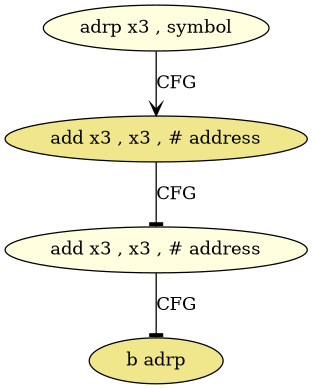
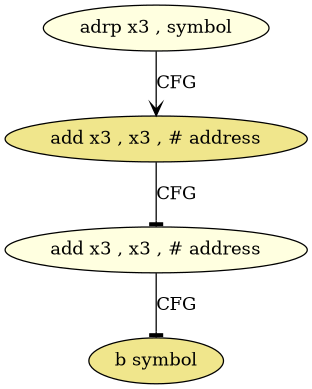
node "b adrp": label "b adrp" -> "b symbol"
